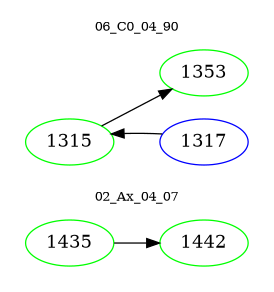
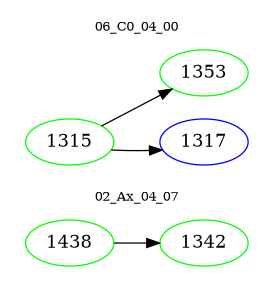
cluster "06_C0_04_90": label "06_C0_04_90" -> "06_C0_04_00"
edge "1317" -> "1315": reversed
node "1435": label "1435" -> "1438"
node "1442": label "1442" -> "1342"
